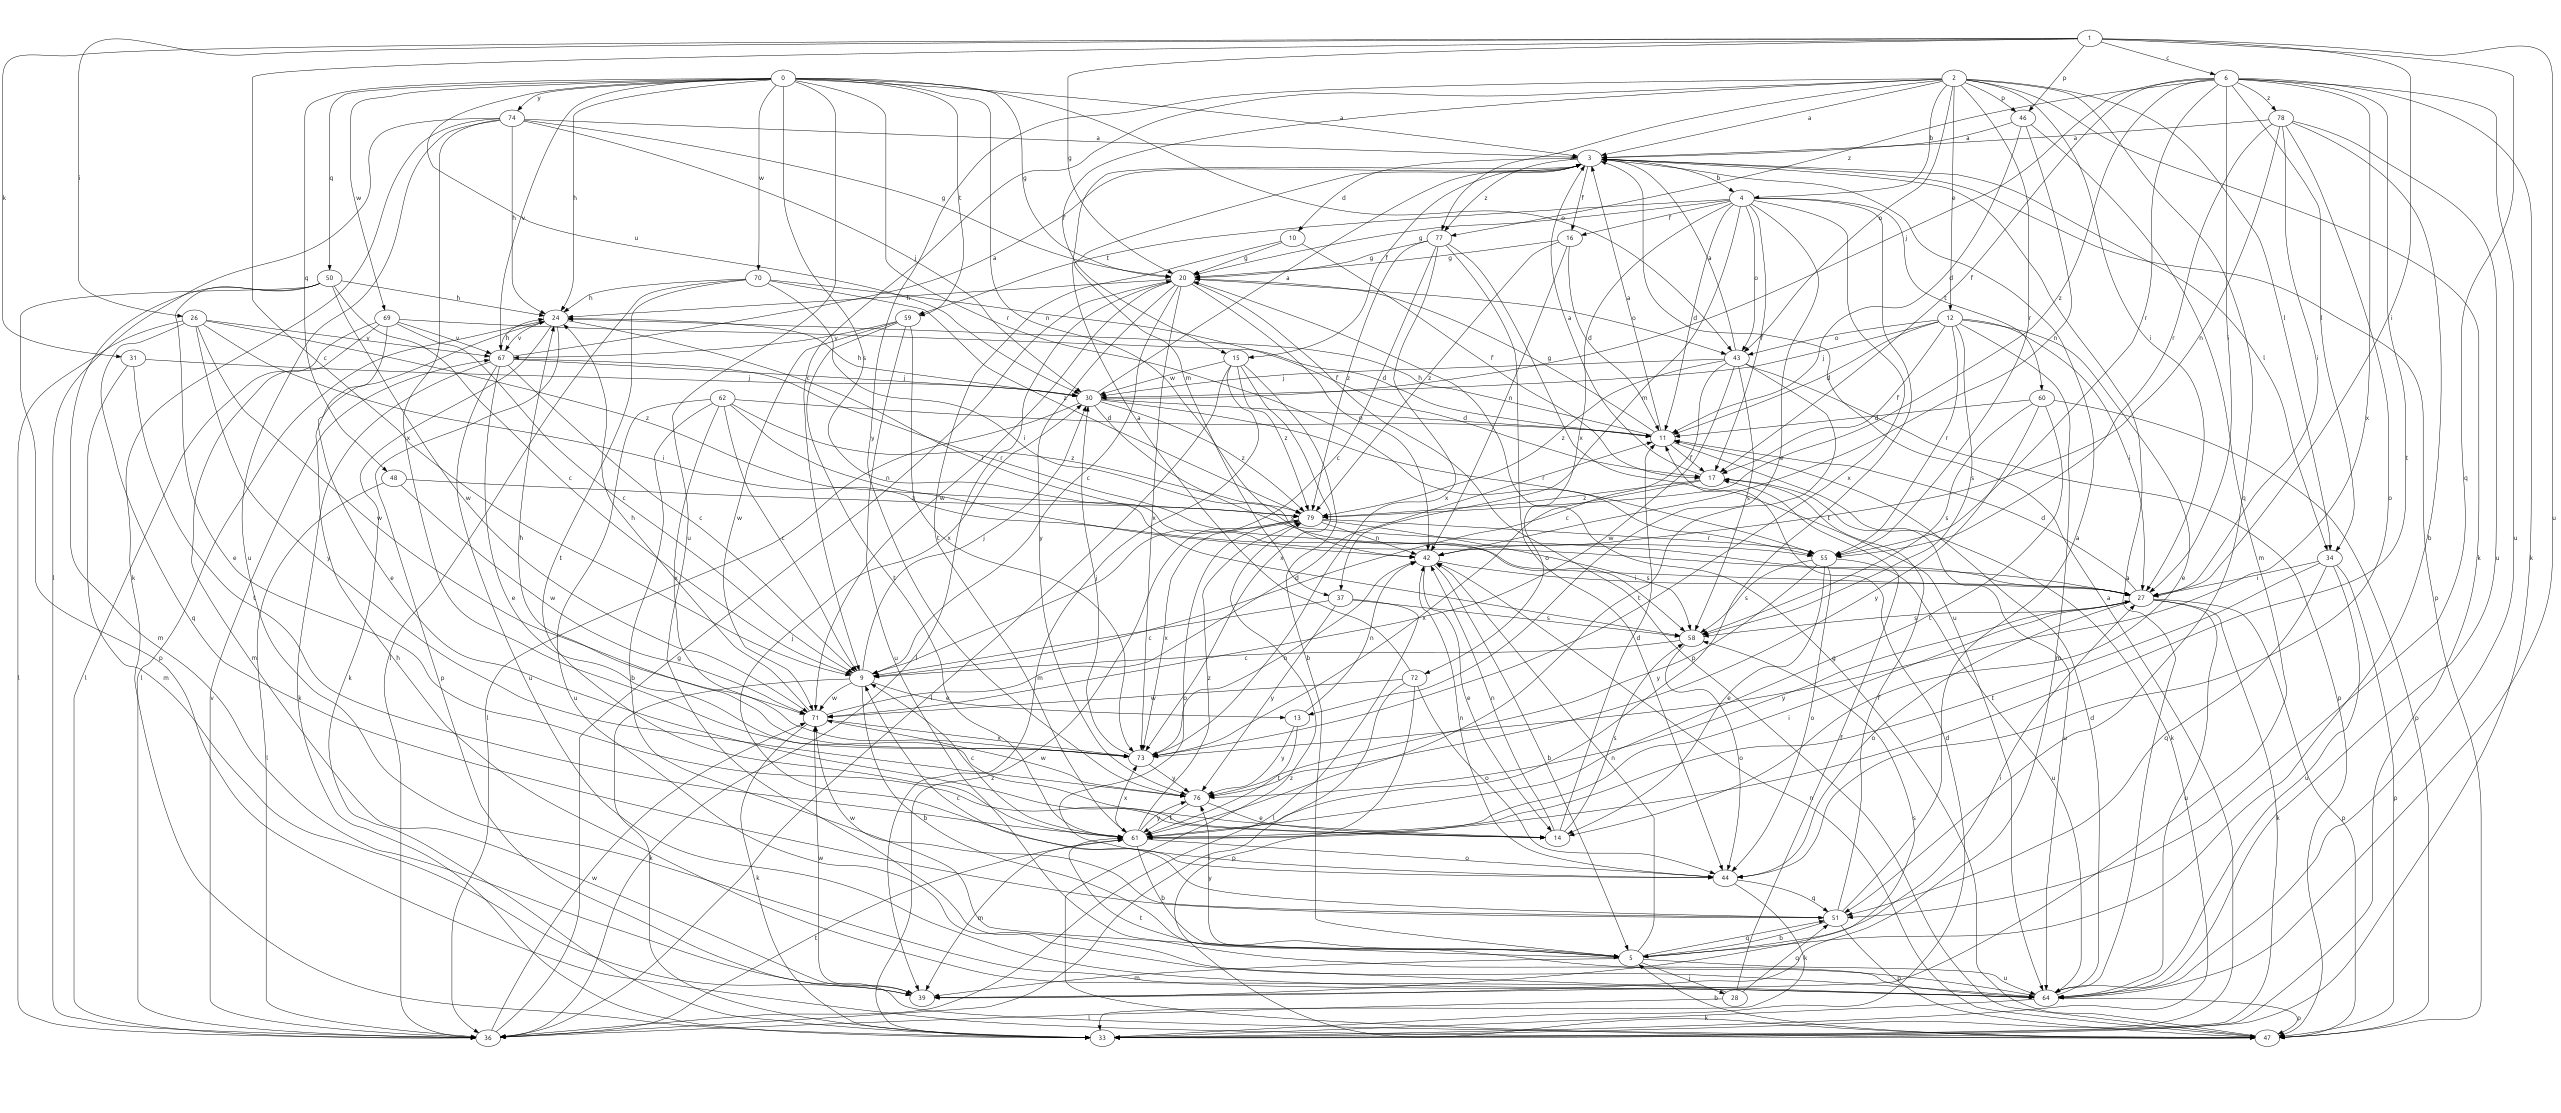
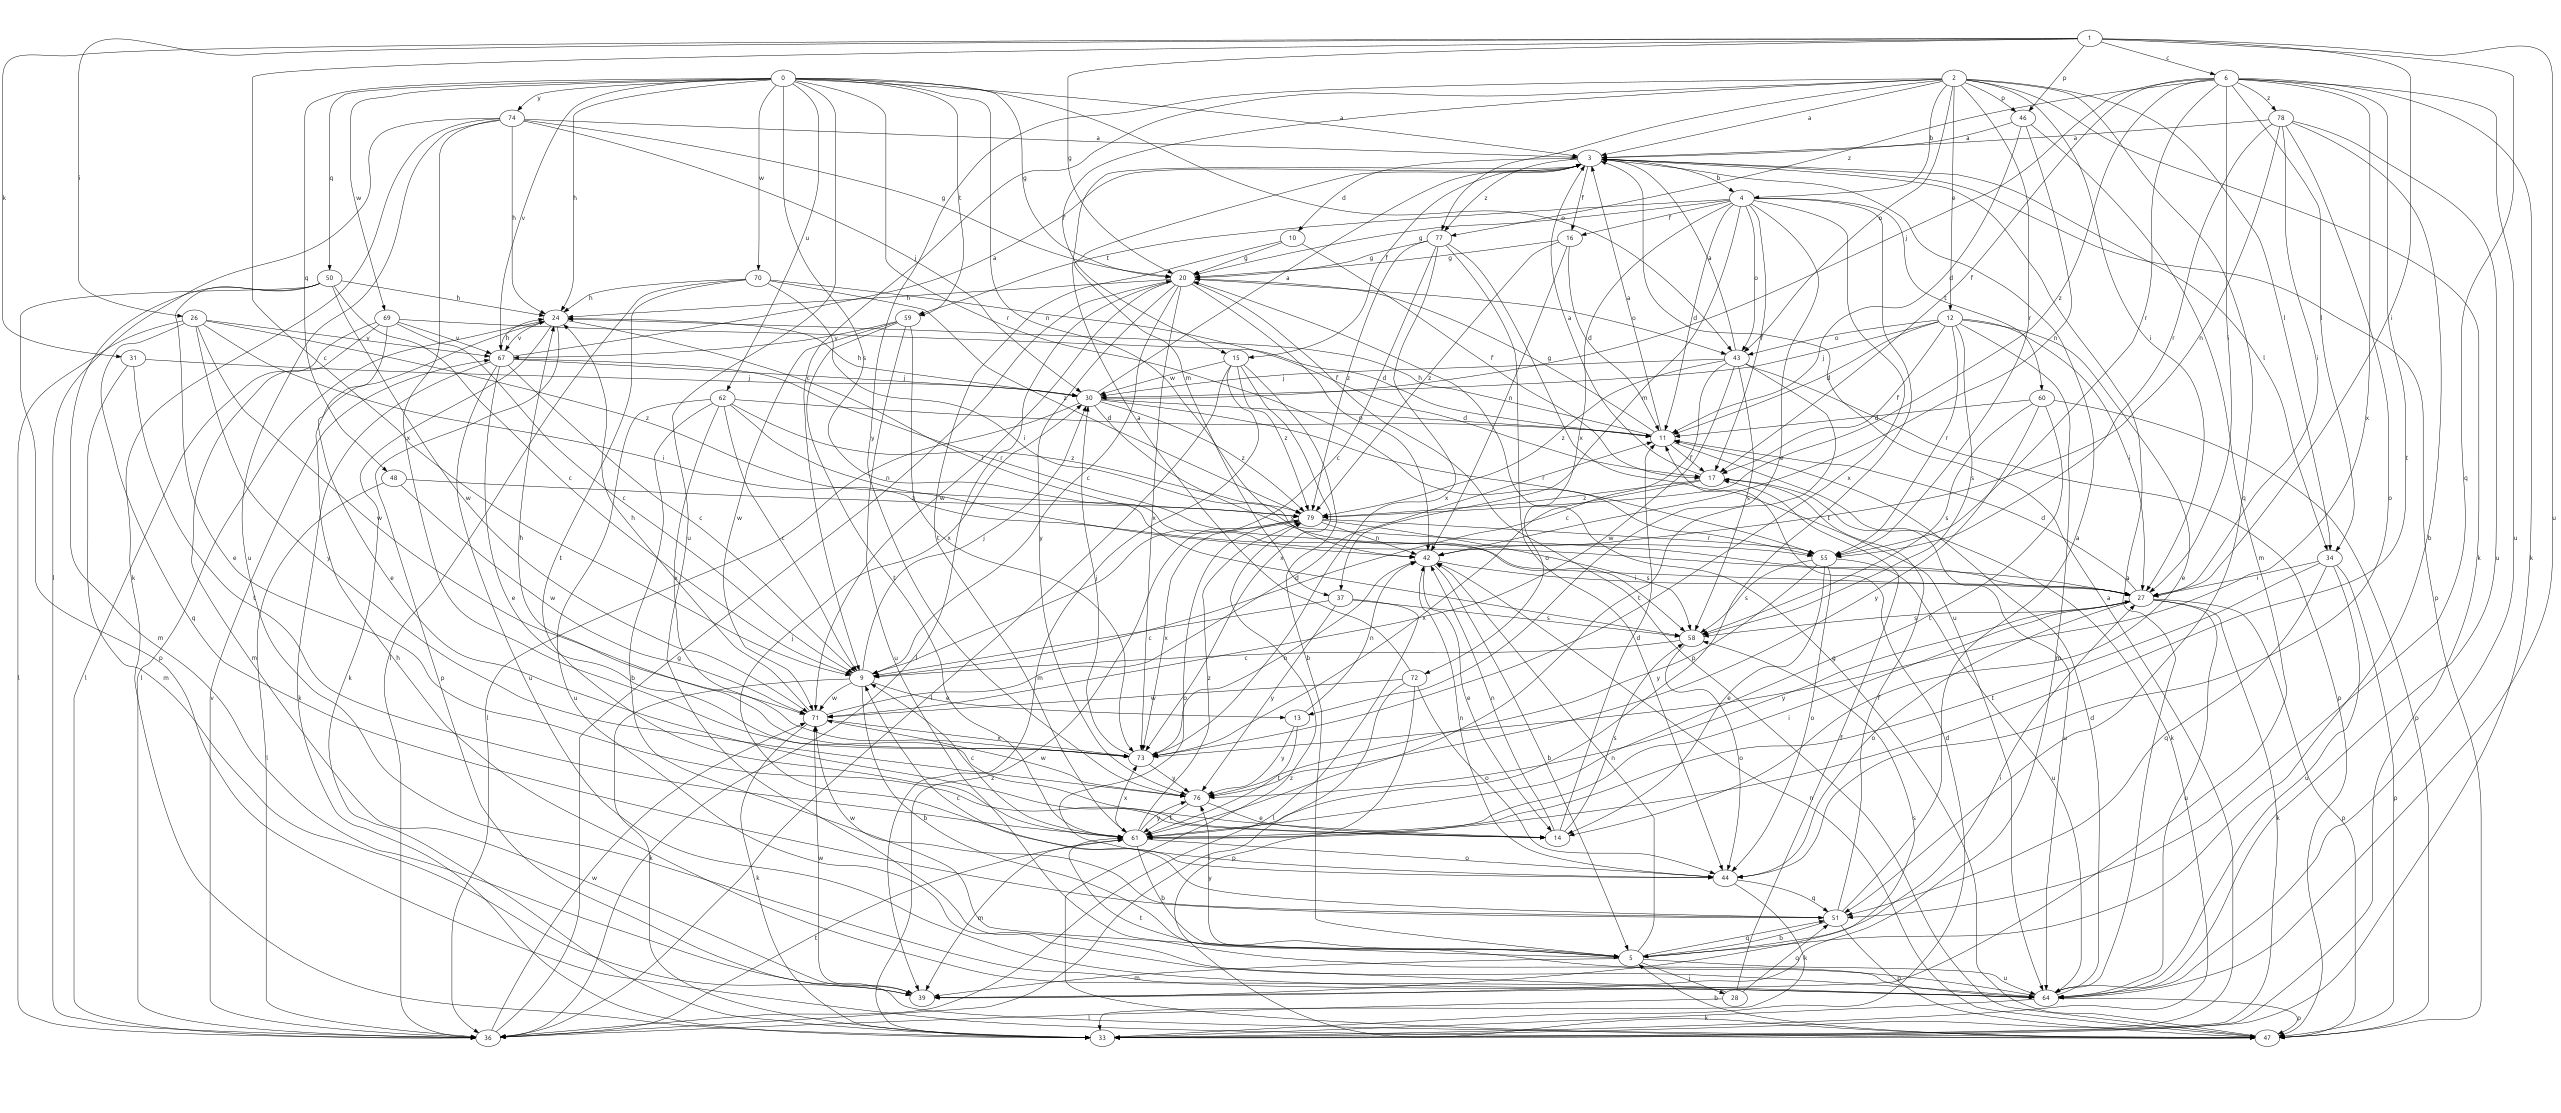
edge "0" -> "30": now "0" -> "62"
